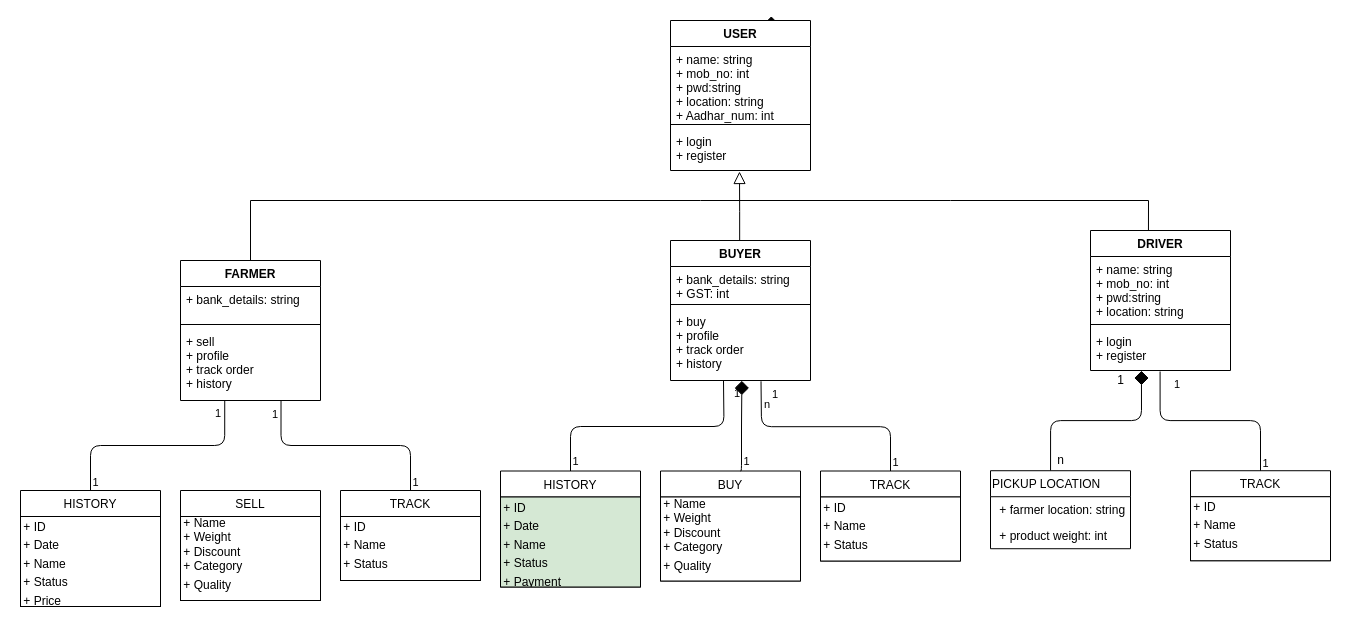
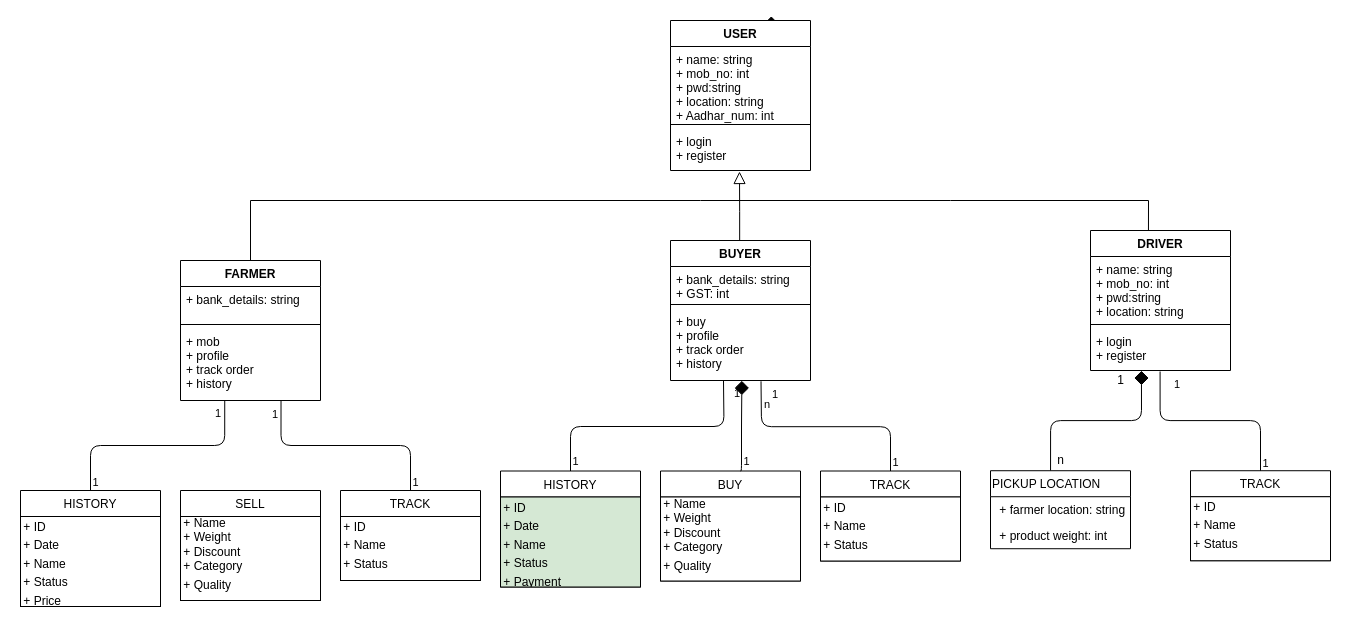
node "+ sell + profile + track order + history": label "+ sell + profile + track order + history" -> "+ mob + profile + track order + history"
